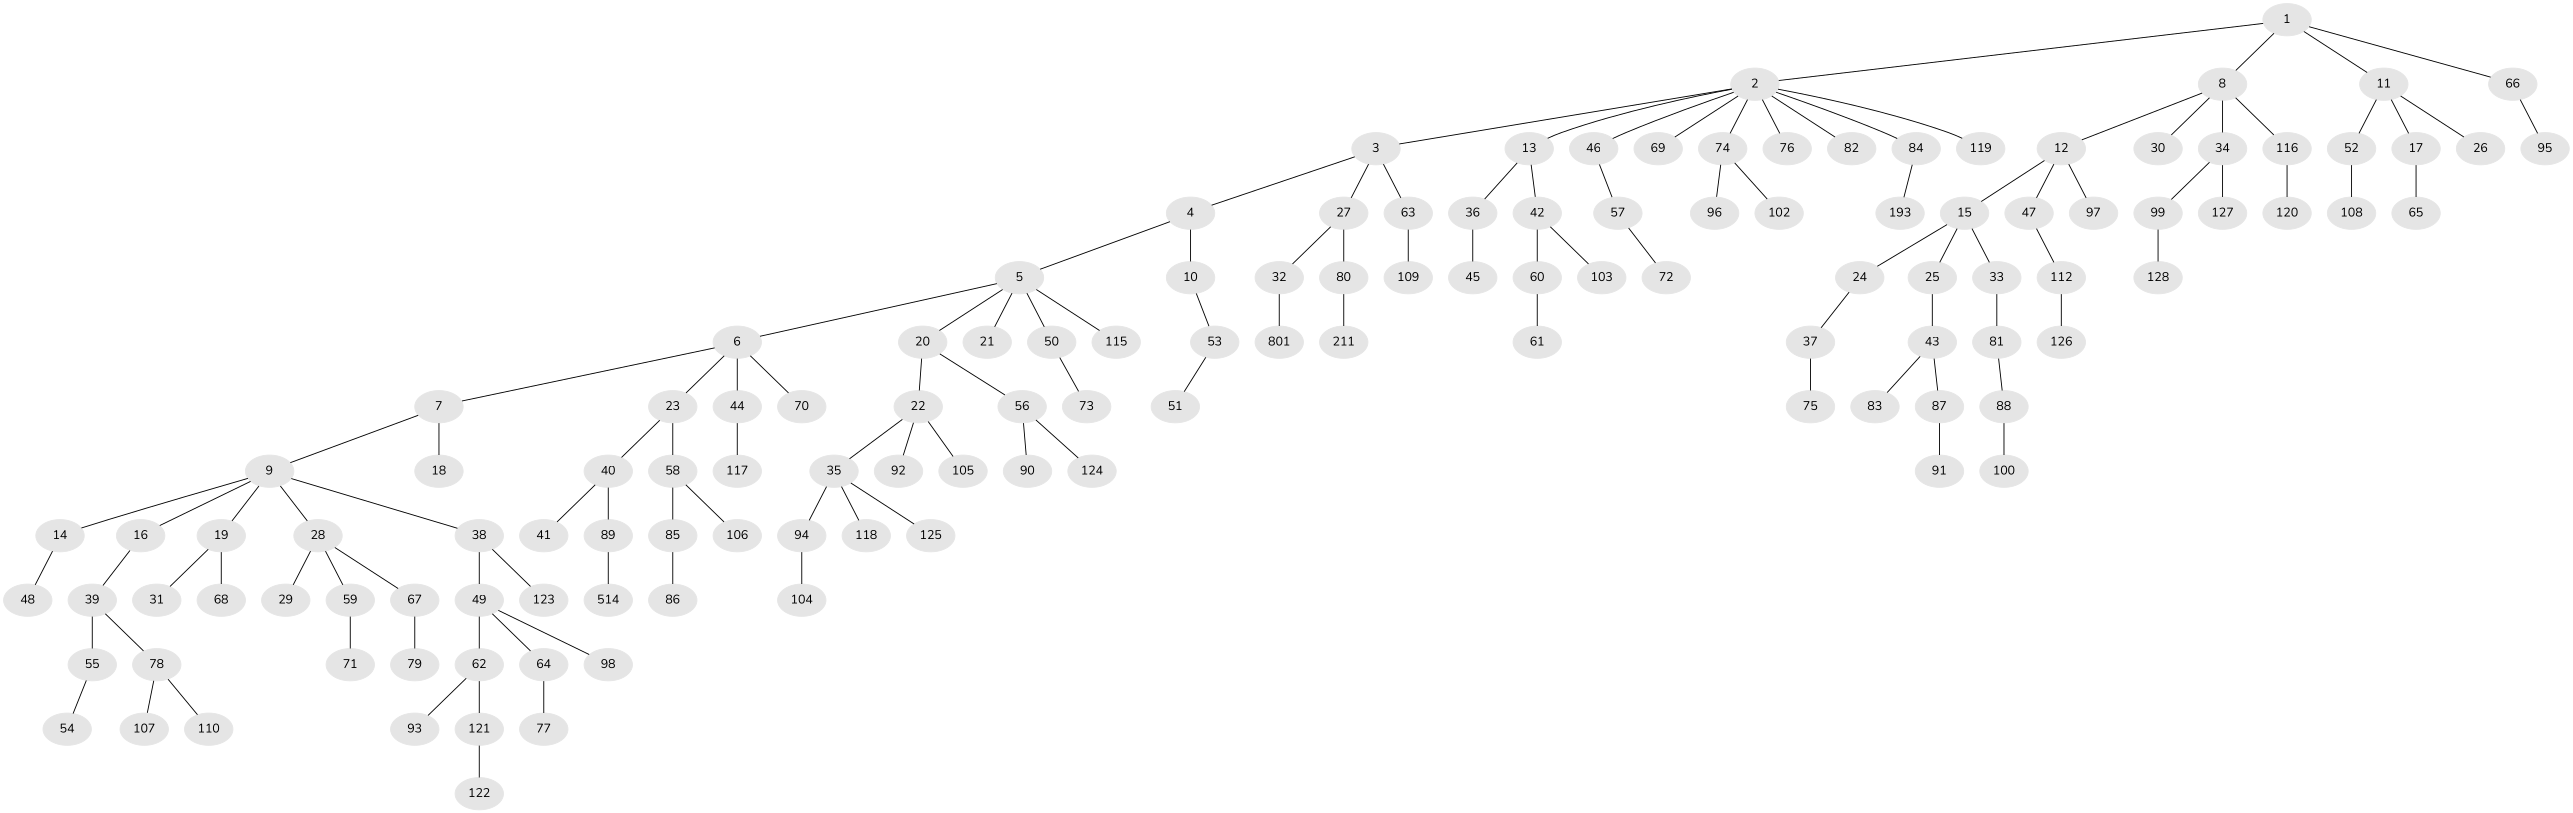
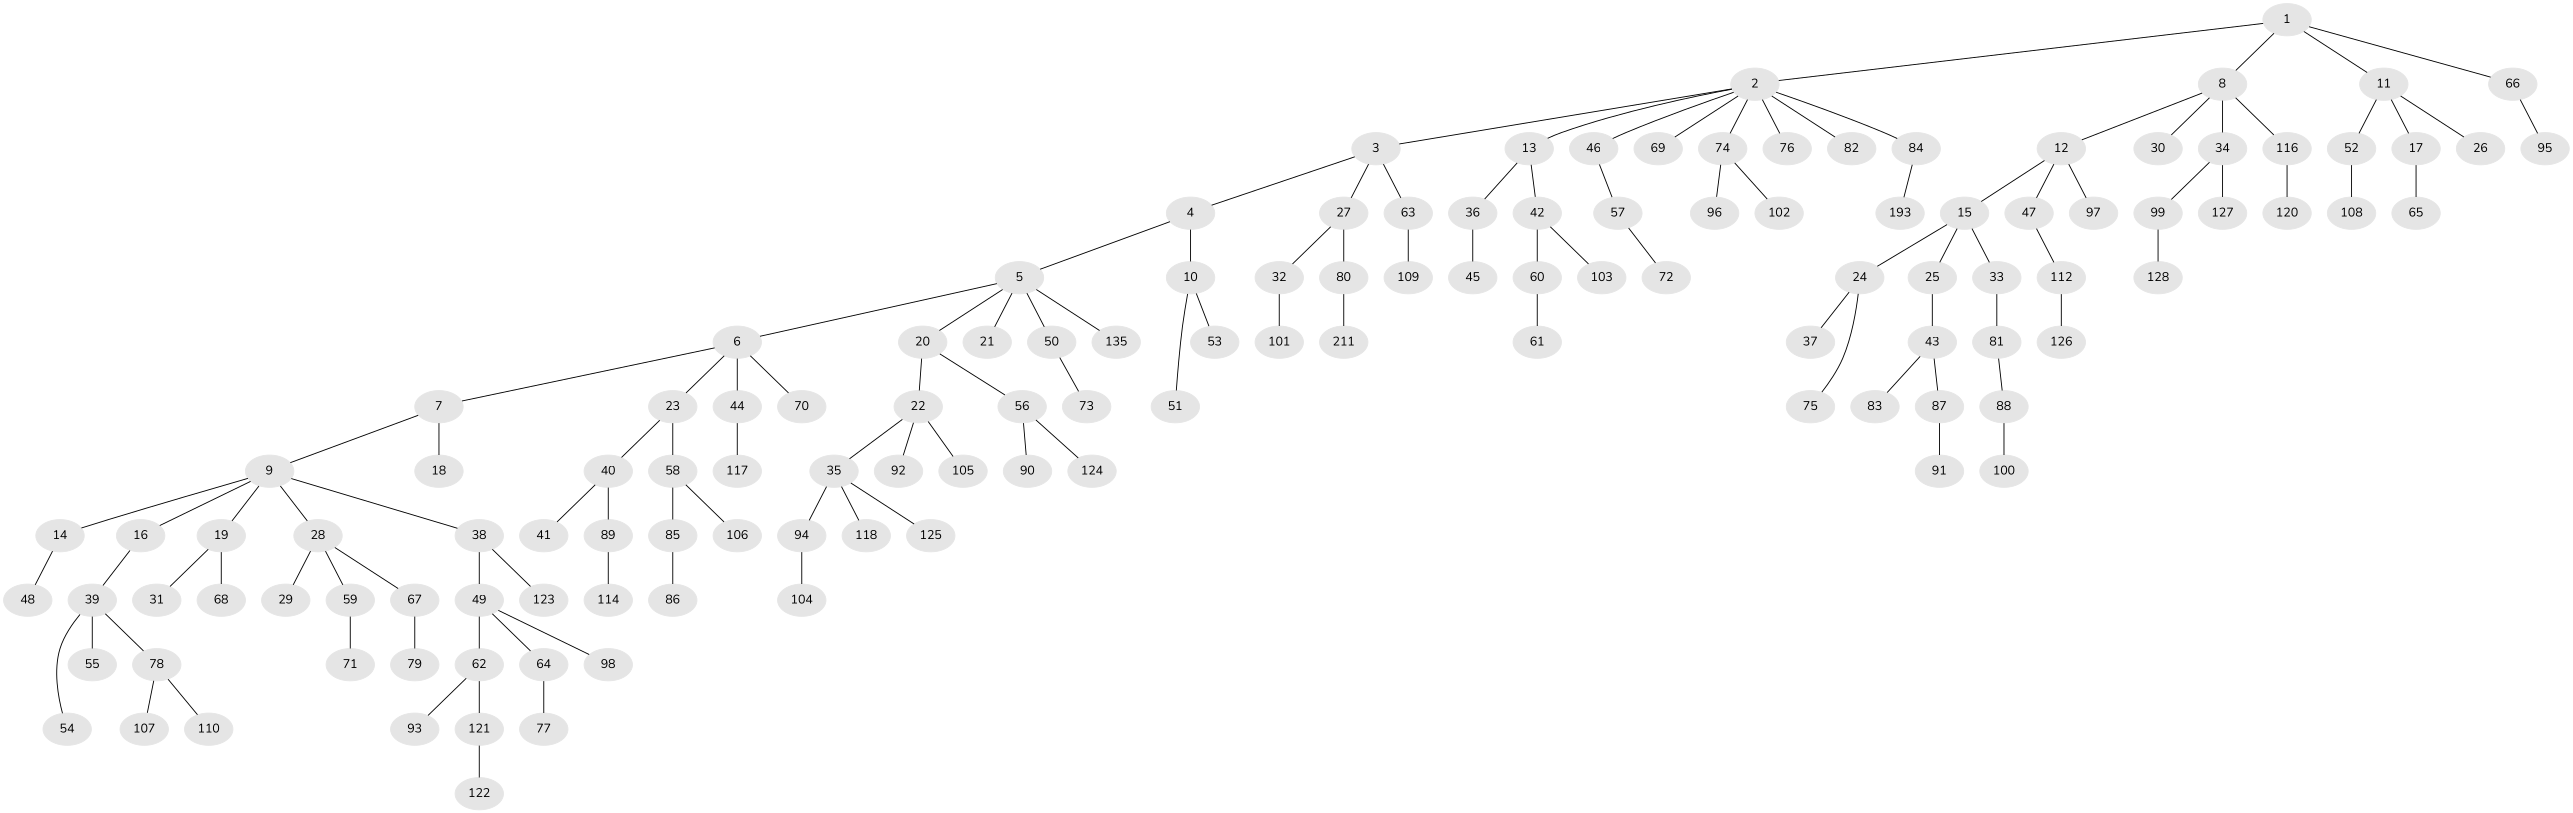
node "119": removed
node "115": label "115" -> "135"
node "801": label "801" -> "101"
edge "53" -- "51": now "10" -- "51"
edge "37" -- "75": now "24" -- "75"
node "514": label "514" -> "114"
edge "55" -- "54": now "39" -- "54"
